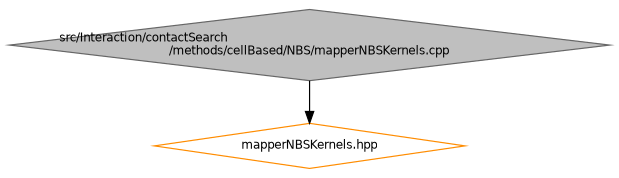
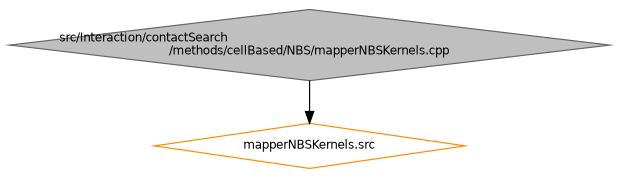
node "mapperNBSKernels.hpp": label "mapperNBSKernels.hpp" -> "mapperNBSKernels.src"
